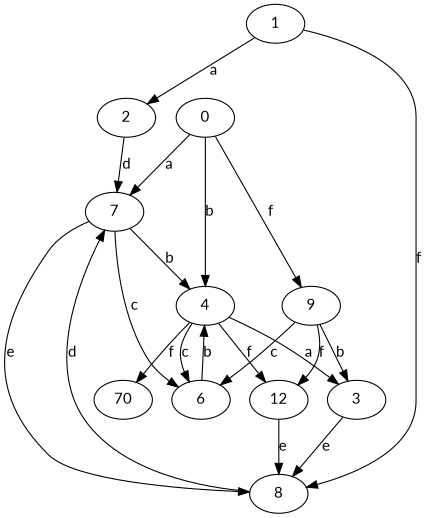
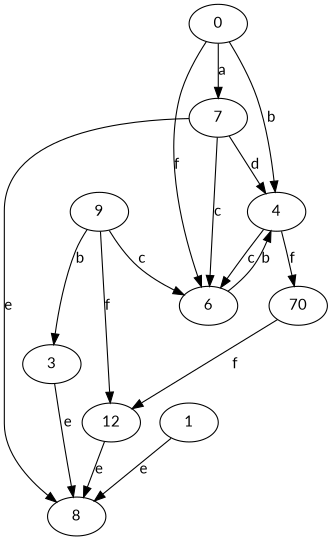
node "2": removed
edge "0" -> "9": now "0" -> "6"
edge "7" -> "4": label "b" -> "d"
edge "1" -> "8": label "f" -> "e"
edge "4" -> "3": removed, label "a"
edge "4" -> "12": now "70" -> "12"
edge "8" -> "7": removed, label "d"
